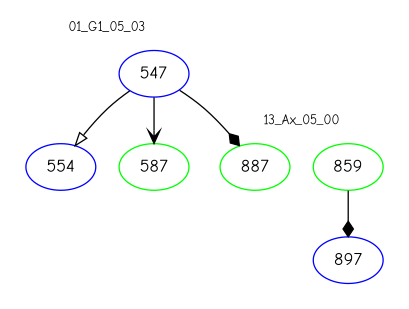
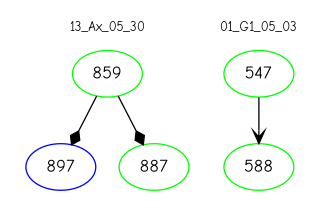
node "547": color blue -> green
edge "547" -> "887": now "859" -> "887"
cluster "13_Ax_05_00": label "13_Ax_05_00" -> "13_Ax_05_30"
node "554": removed
node "587": label "587" -> "588"
